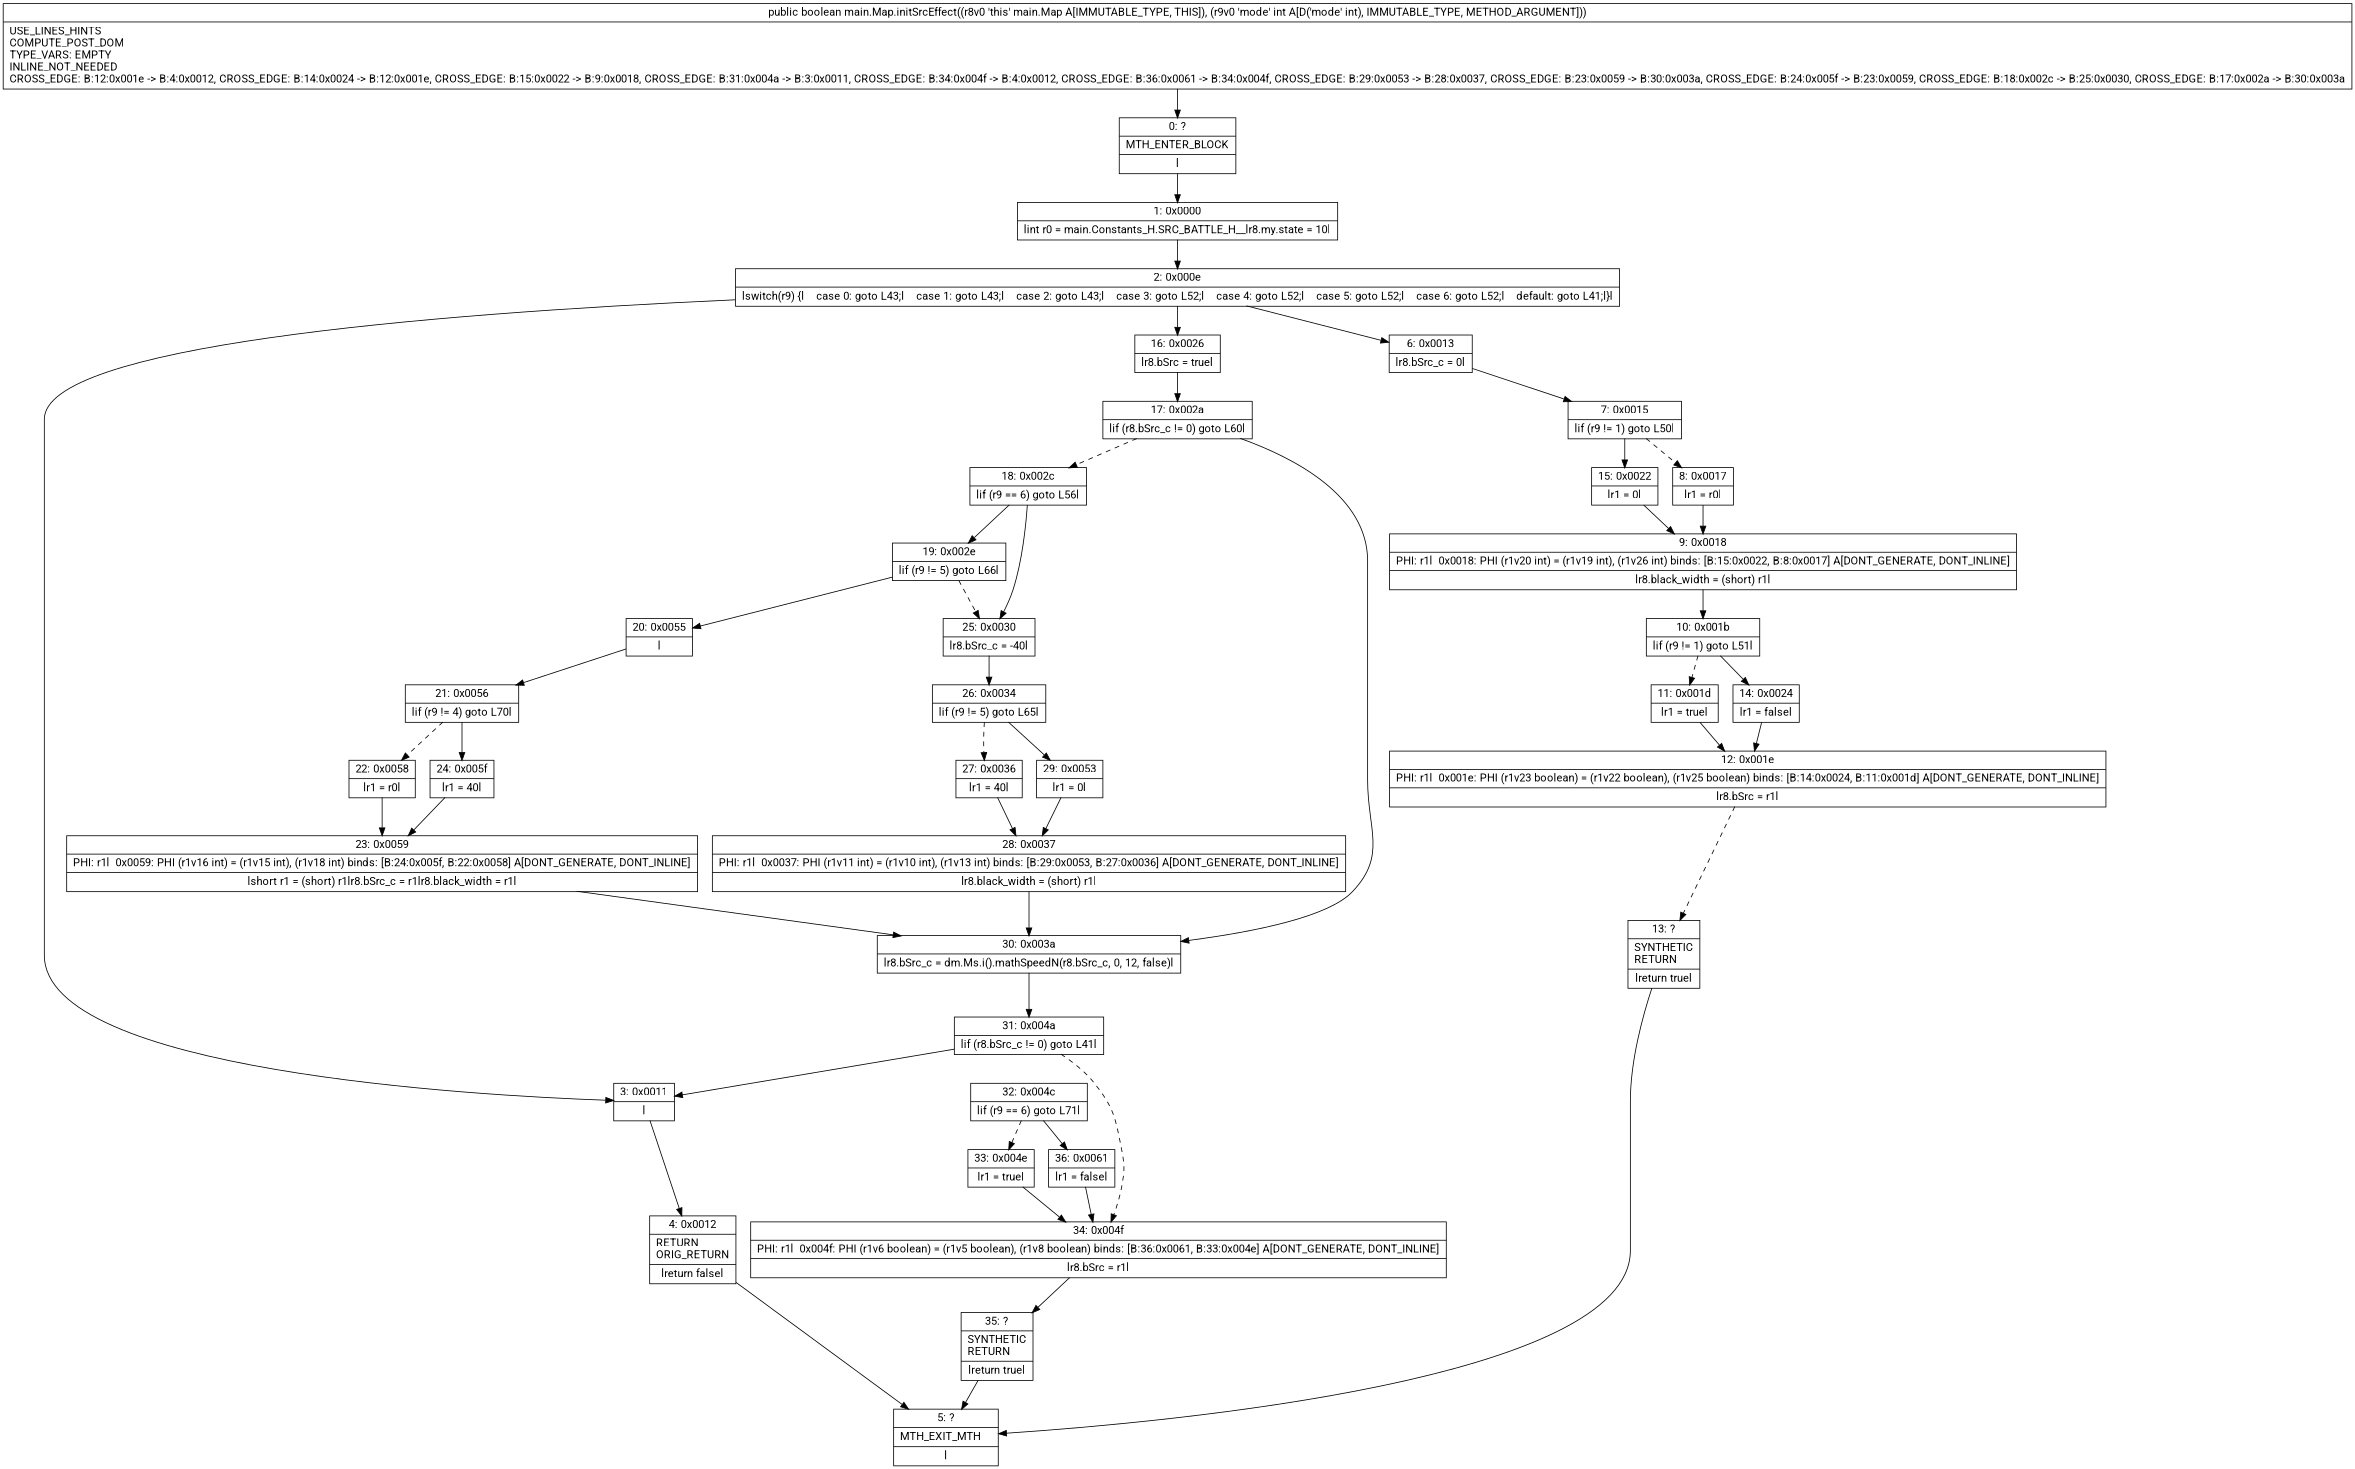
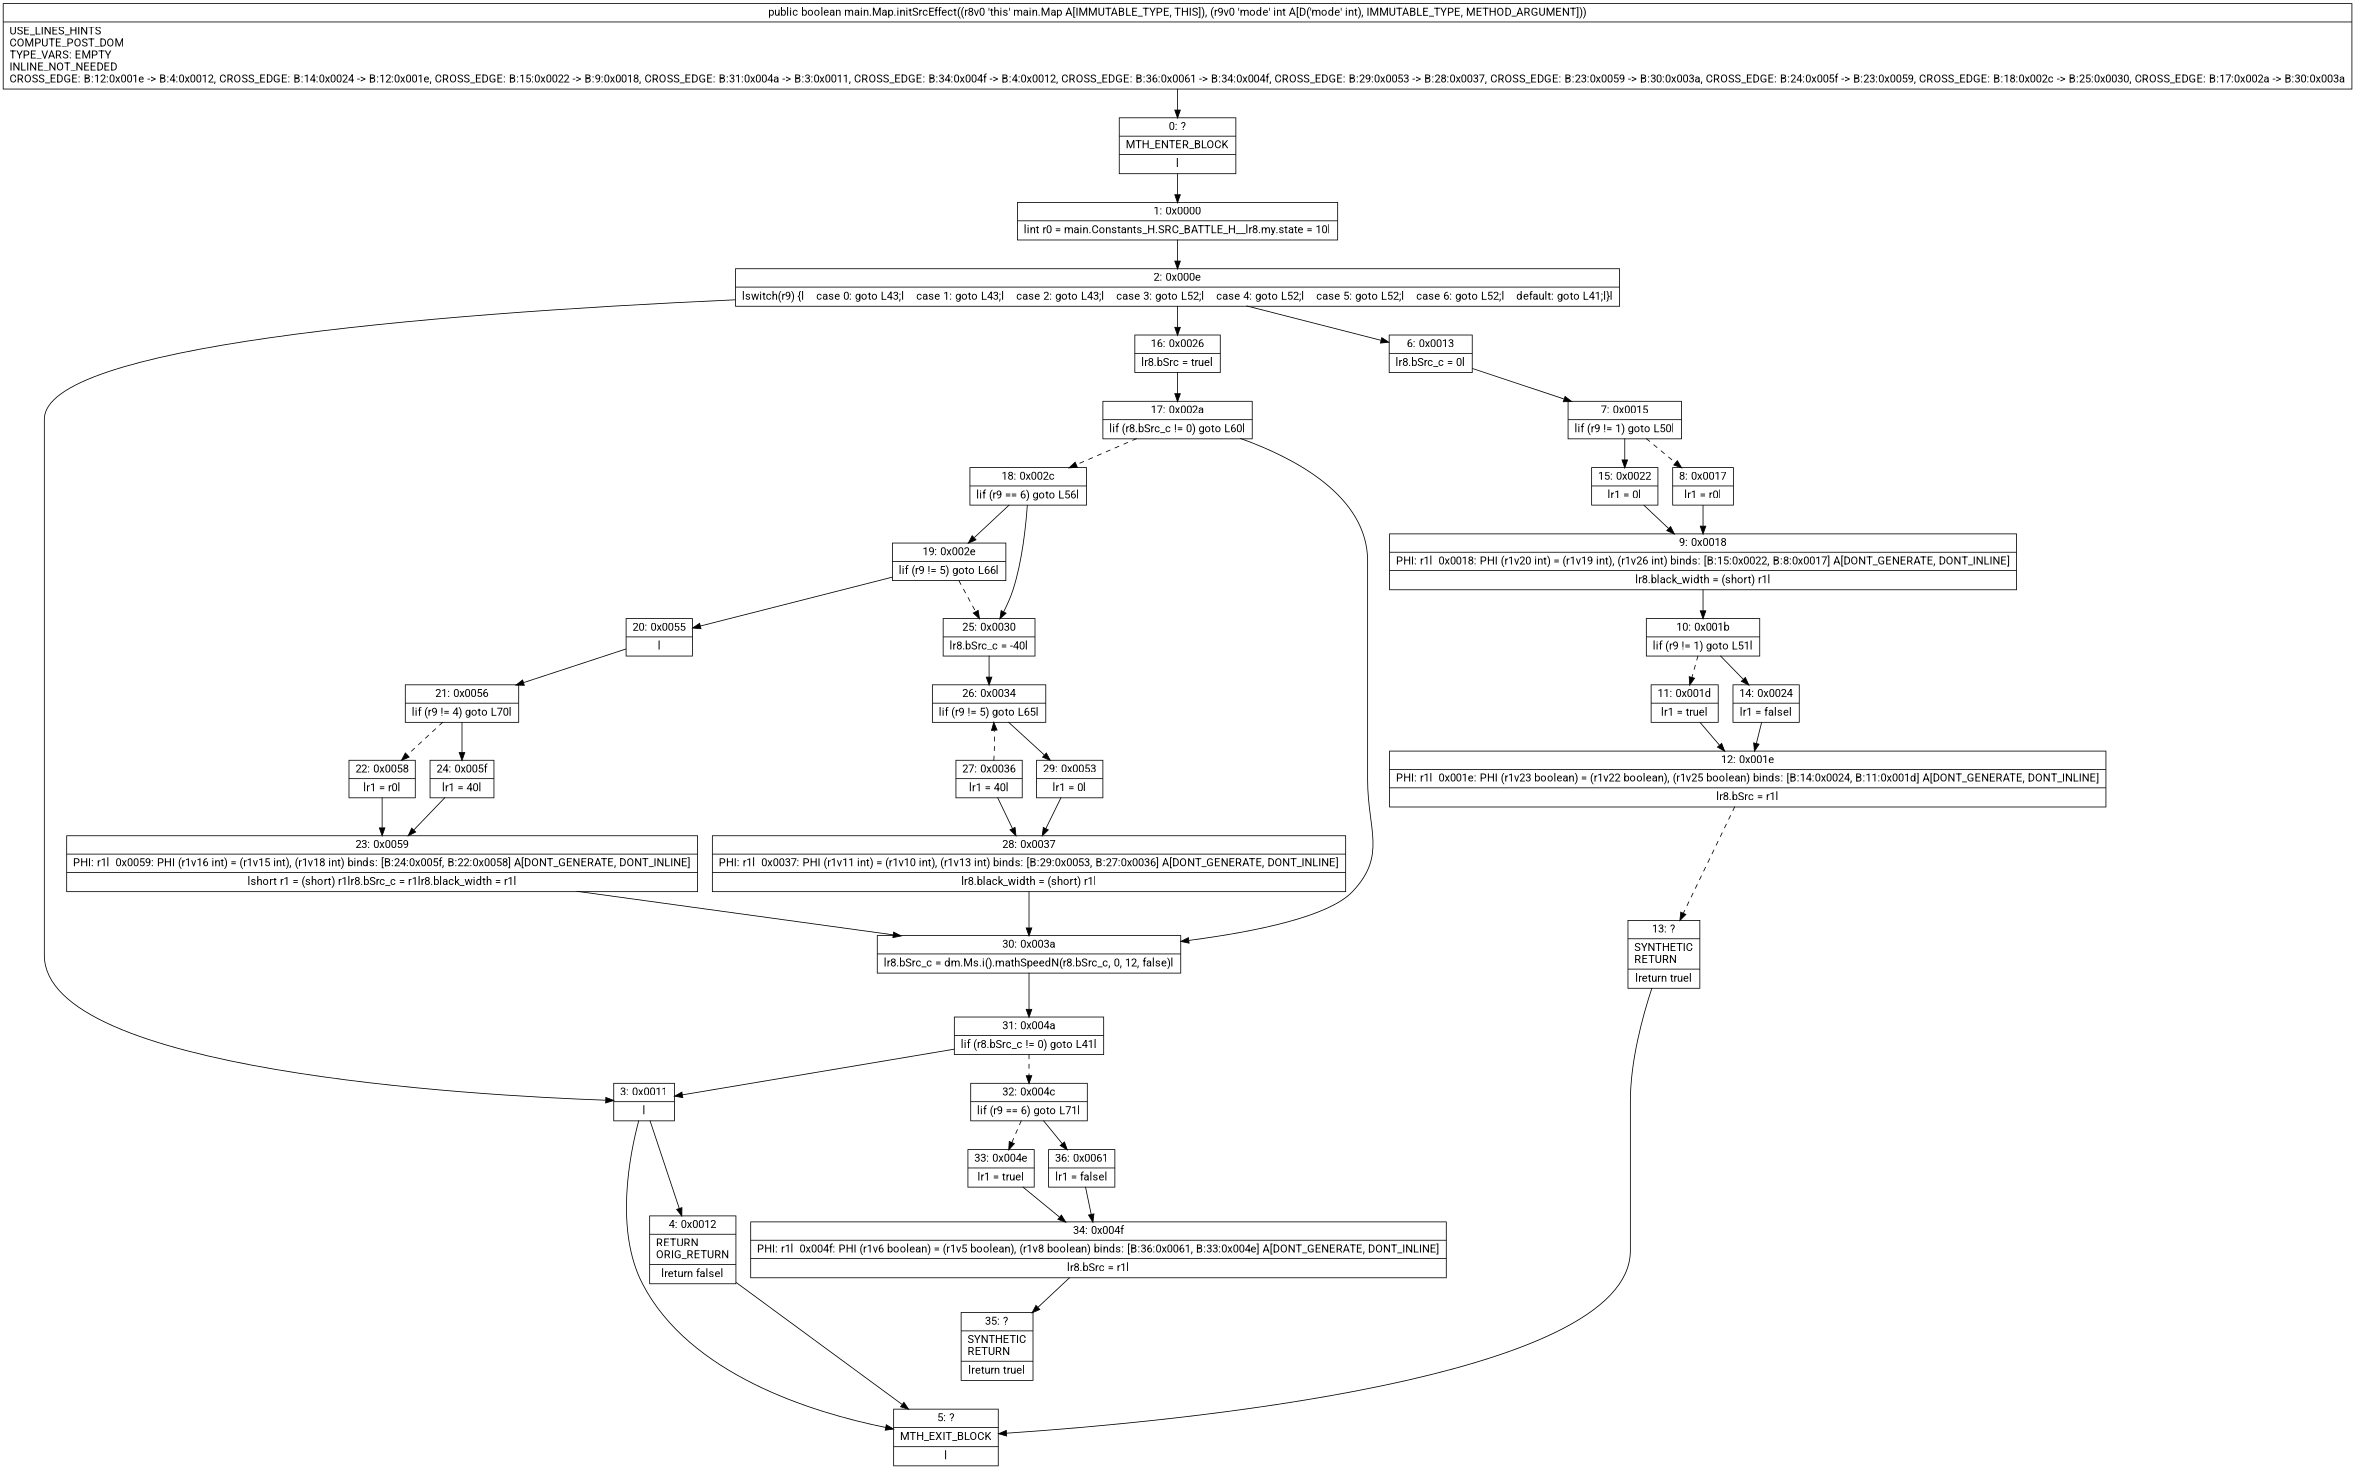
edge "26: 0x0034" -> "27: 0x0036": reversed
edge "31: 0x004a" -> "34: 0x004f": now "31: 0x004a" -> "32: 0x004c"
edge "35: ?" -> "5: ?": now "3: 0x0011" -> "5: ?"
node "5: ?": text "MTH_EXIT_MTH" -> "MTH_EXIT_BLOCK"
